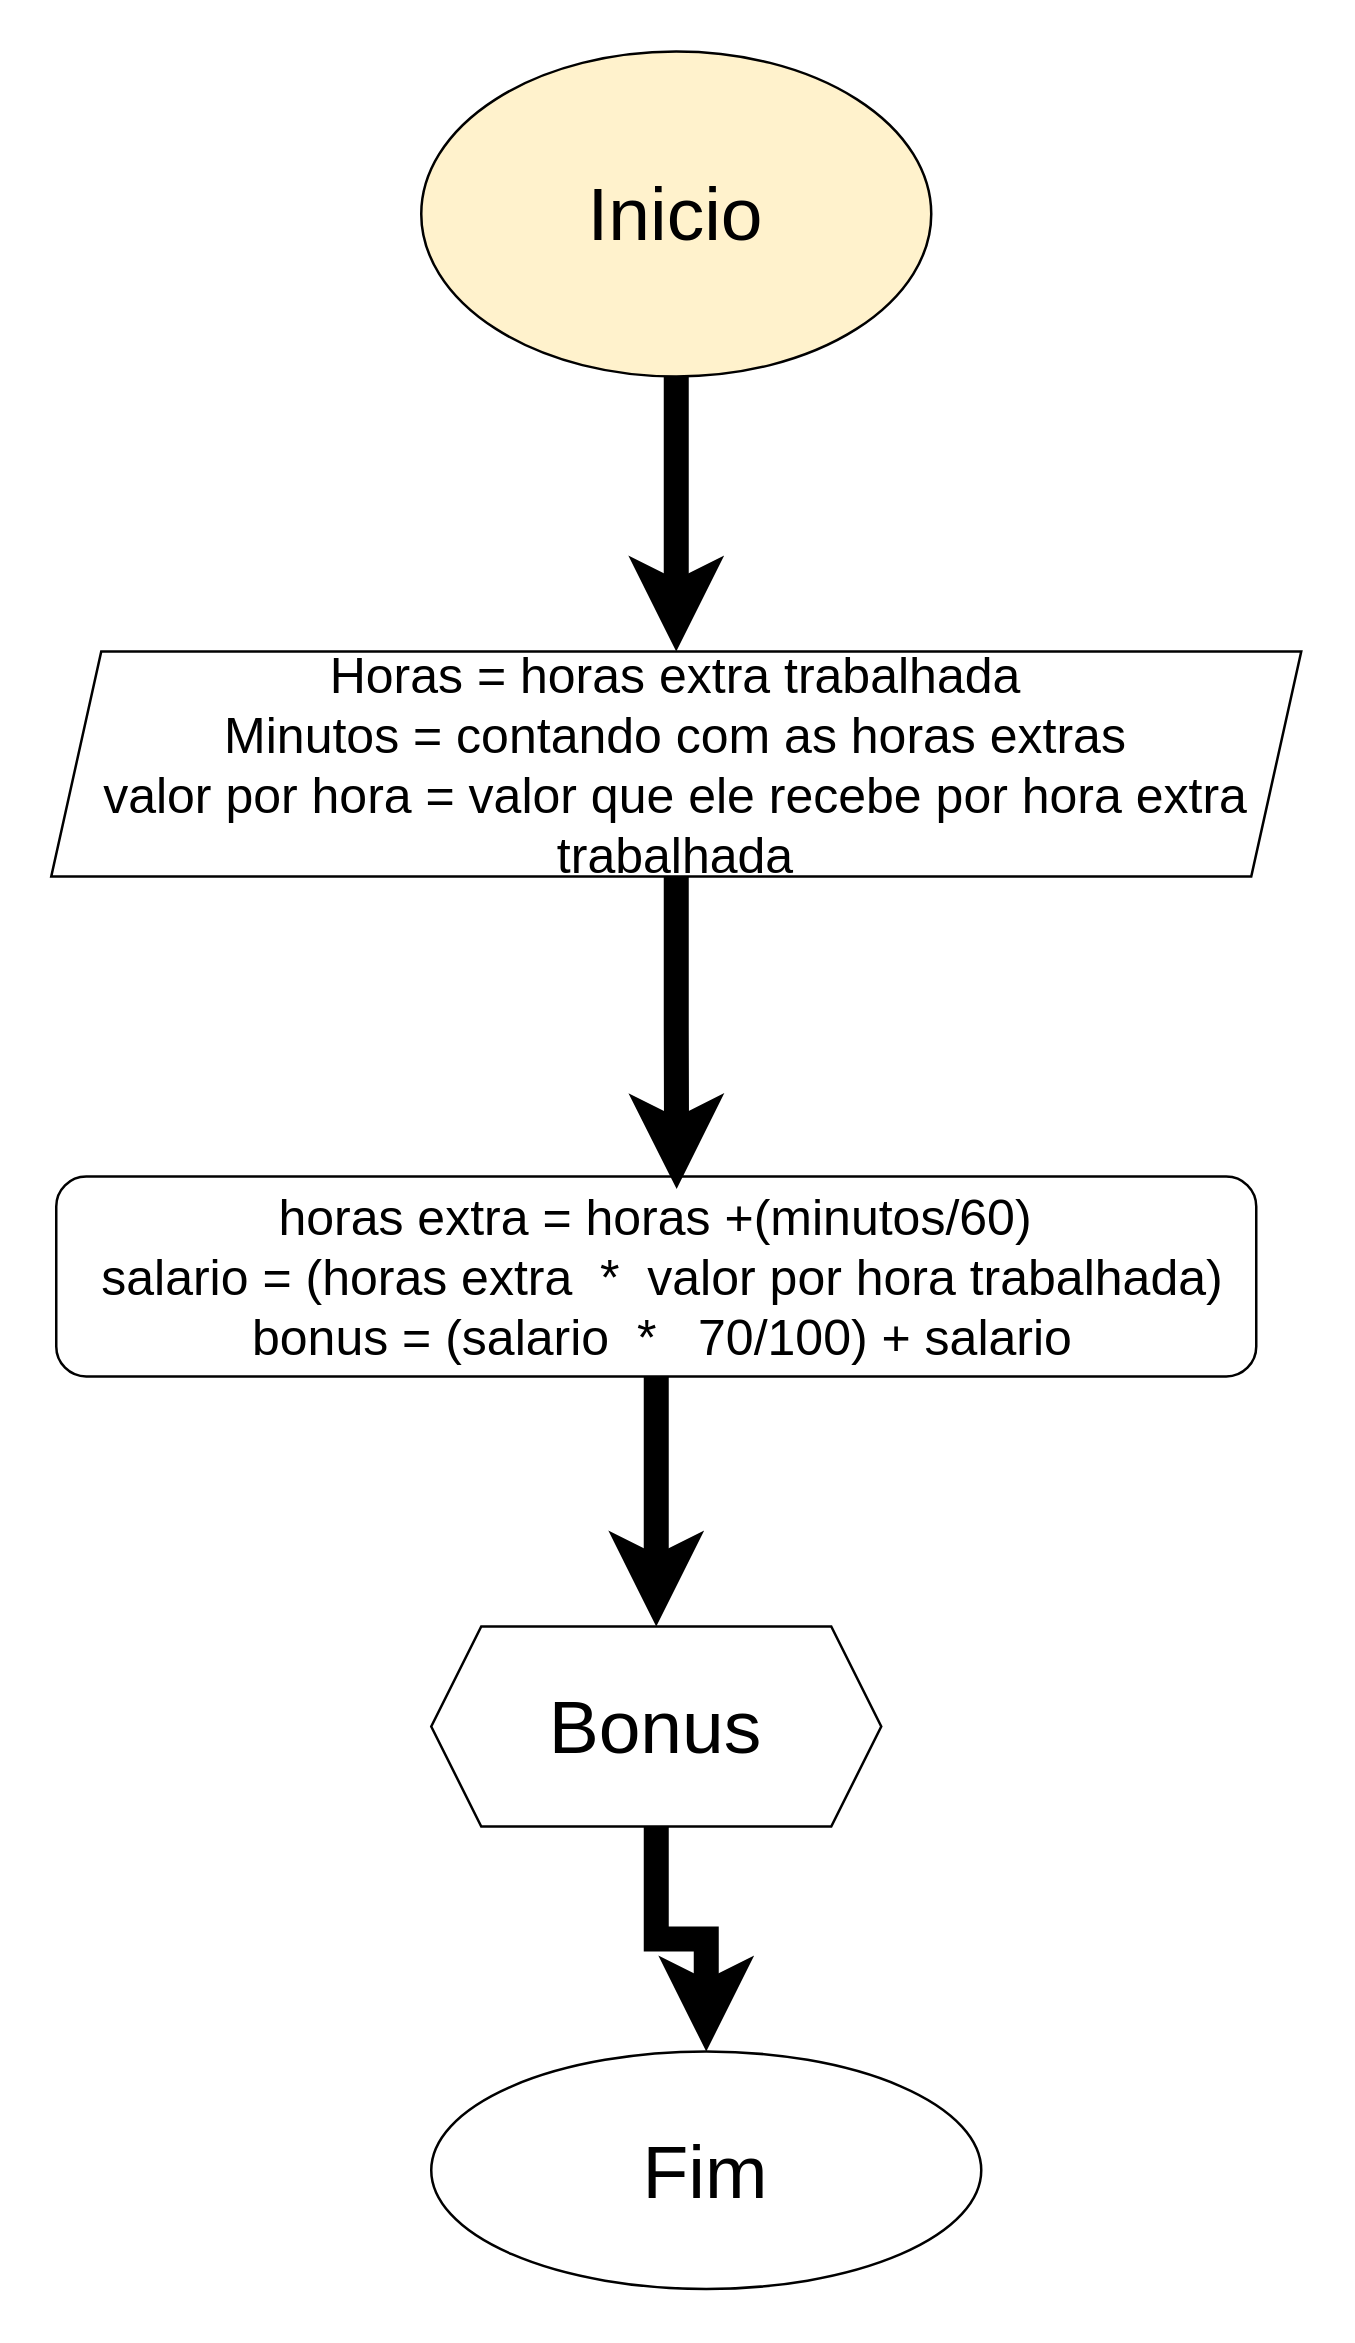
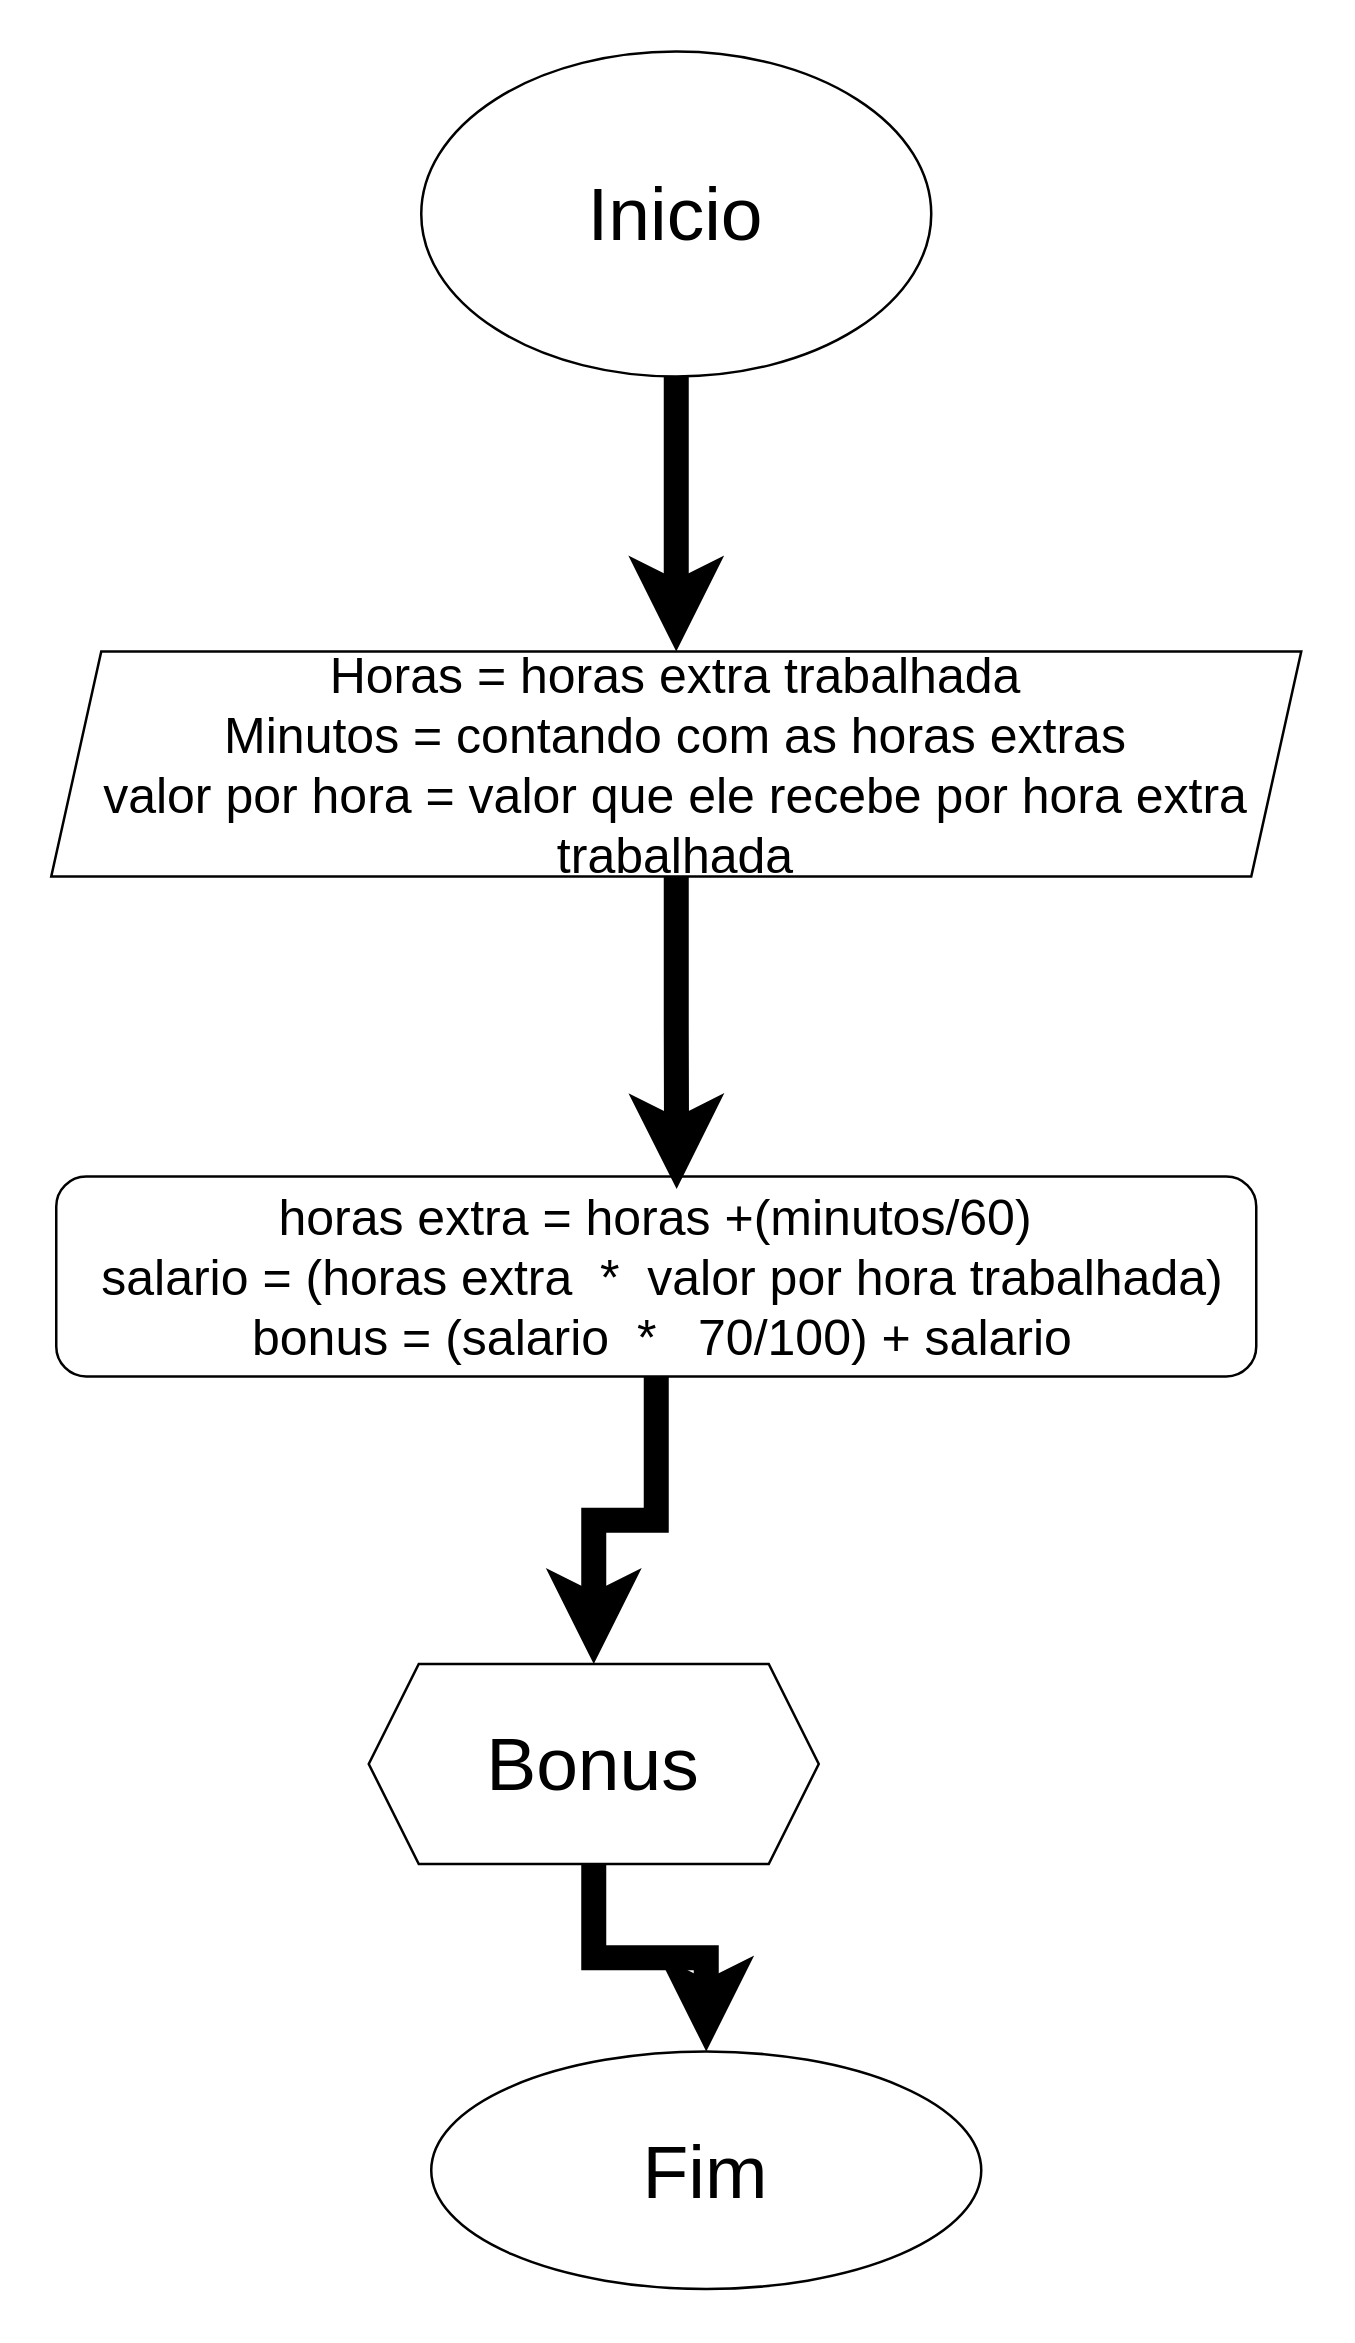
node "Inicio": fillcolor #fff2cc -> #ffffff
node "Bonus": moved (656, 1726) -> (594, 1764)
